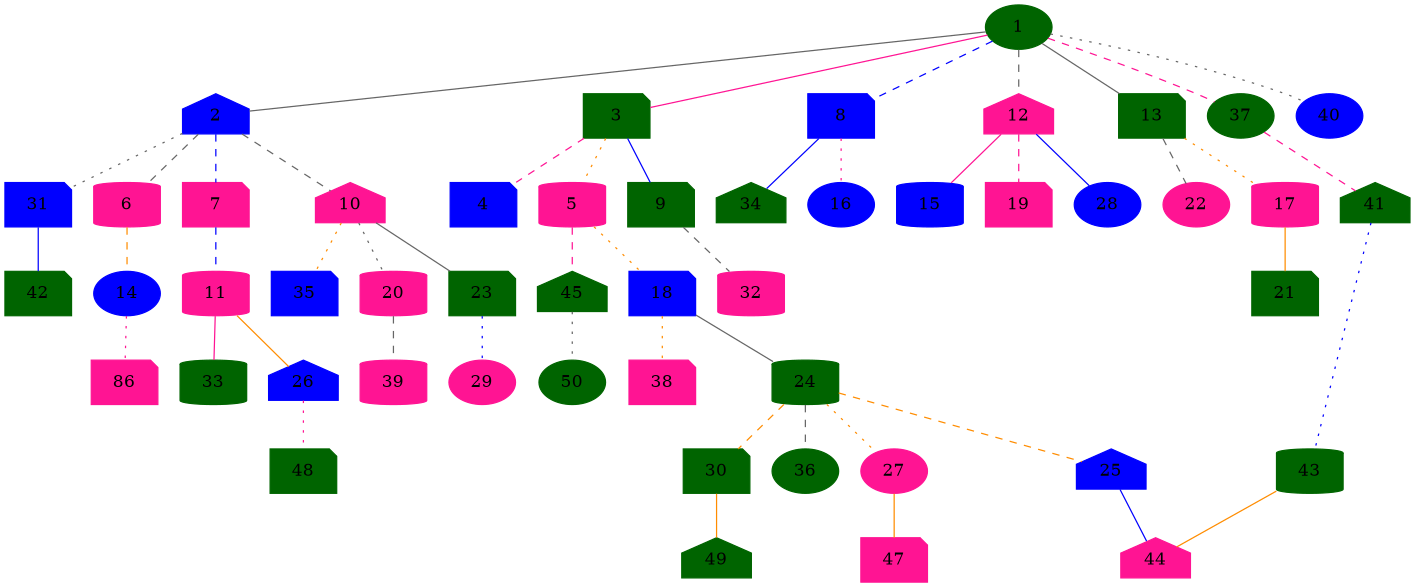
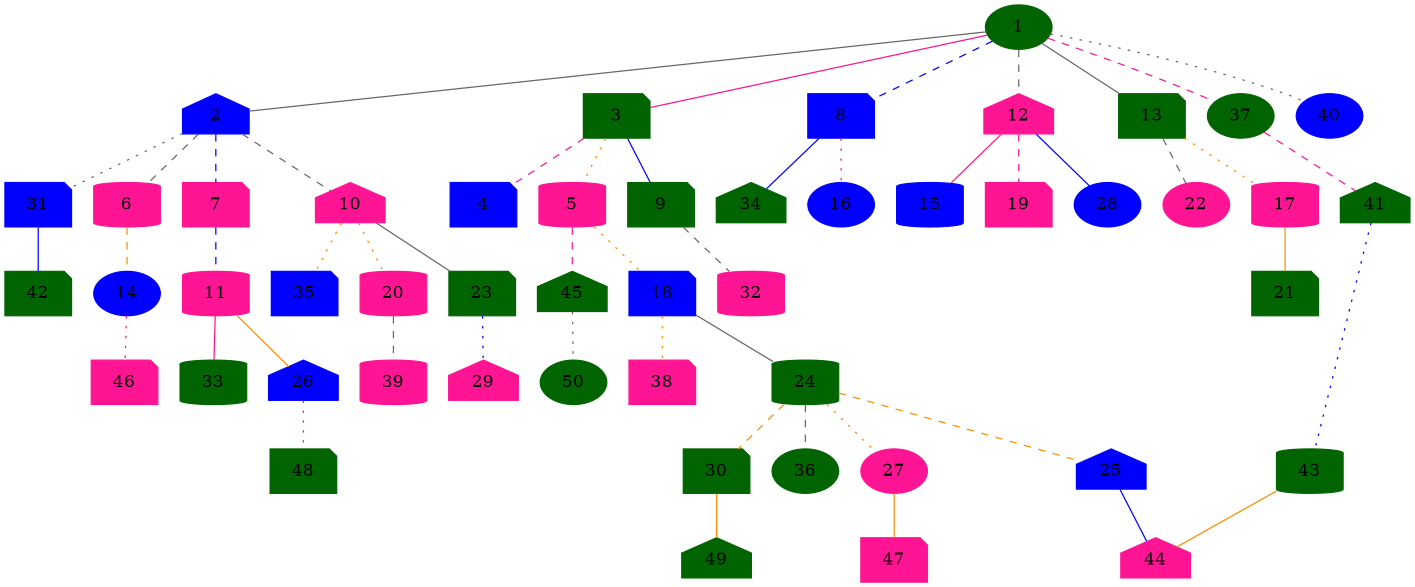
edge "10" -- "20": color gray40 -> darkorange
node "86": label "86" -> "46"
node "29": shape ellipse -> house
